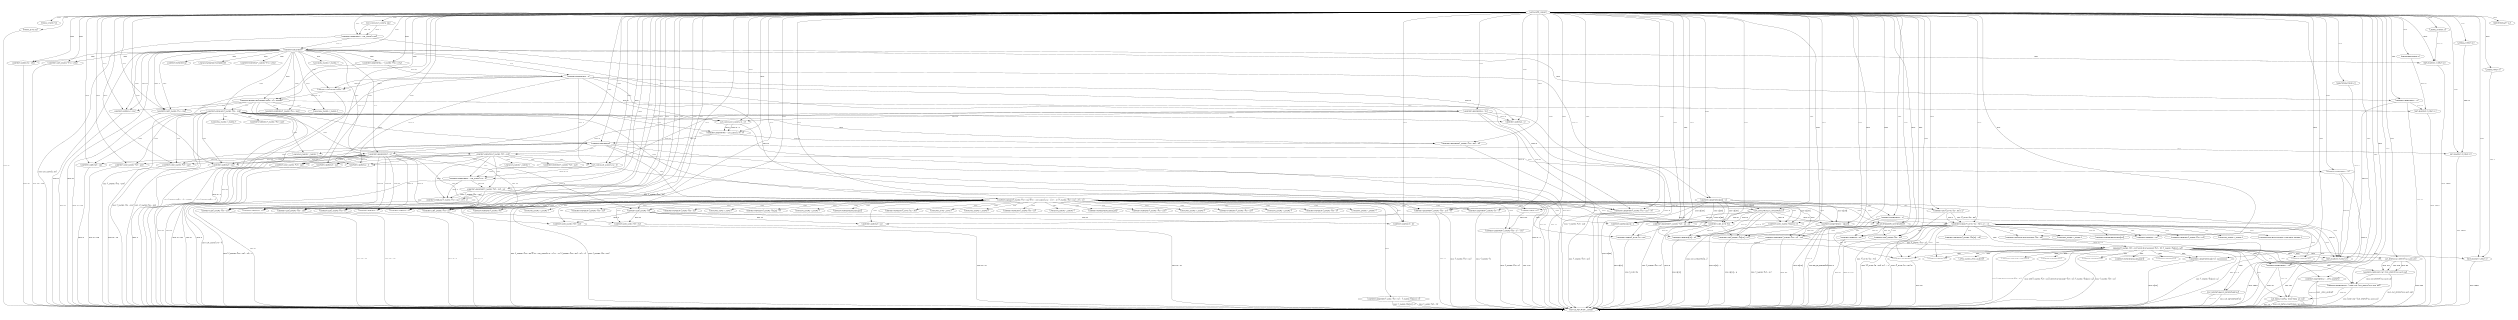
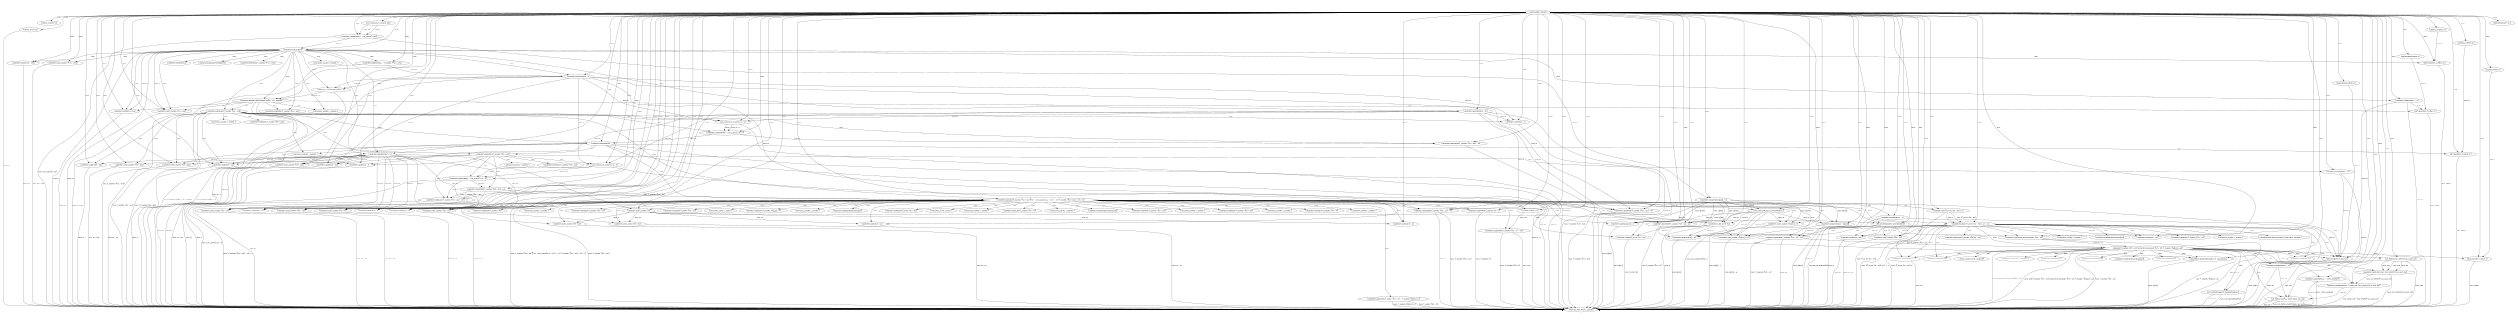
edge "(METHOD,tftp_connect)" -> "(<operator>.subtraction,v6 - 8)": added, label "DDG:"
edge "(tftp_set_timeouts,tftp_set_timeouts(v5))" -> "(<operator>.assignment,*a2 = 1)": now "(tftp_set_timeouts,tftp_set_timeouts(v5))" -> "(<operator>.cast,(const struct sockaddr *)(v5 + 52))"
